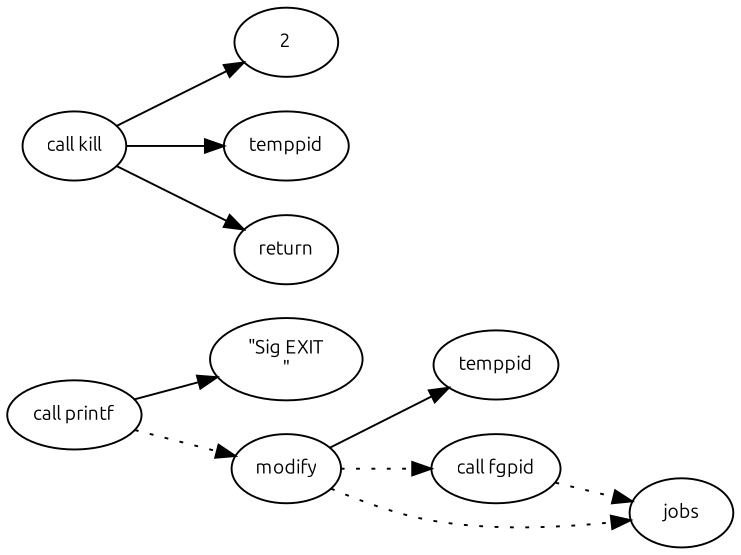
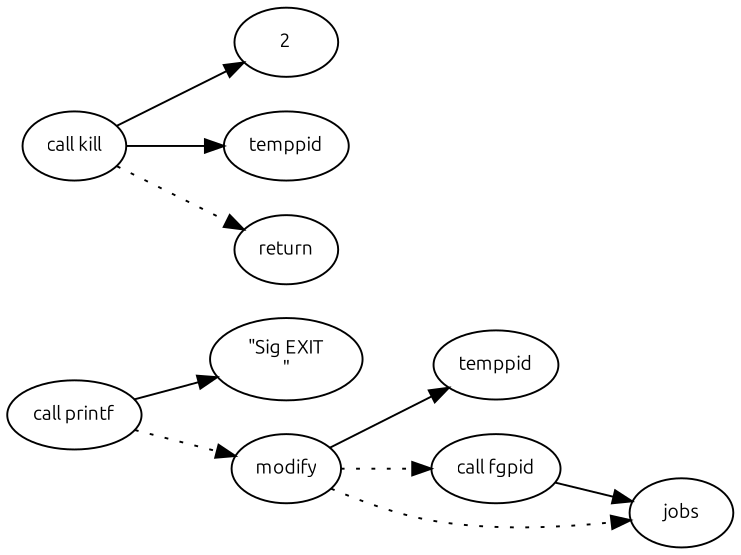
edge "call kill" -> "return": style solid -> dotted
edge "call fgpid" -> "jobs": style dotted -> solid
